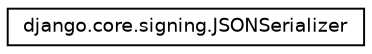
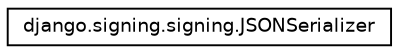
node "django.core.signing.JSONSerializer": label "django.core.signing.JSONSerializer" -> "django.signing.signing.JSONSerializer"
